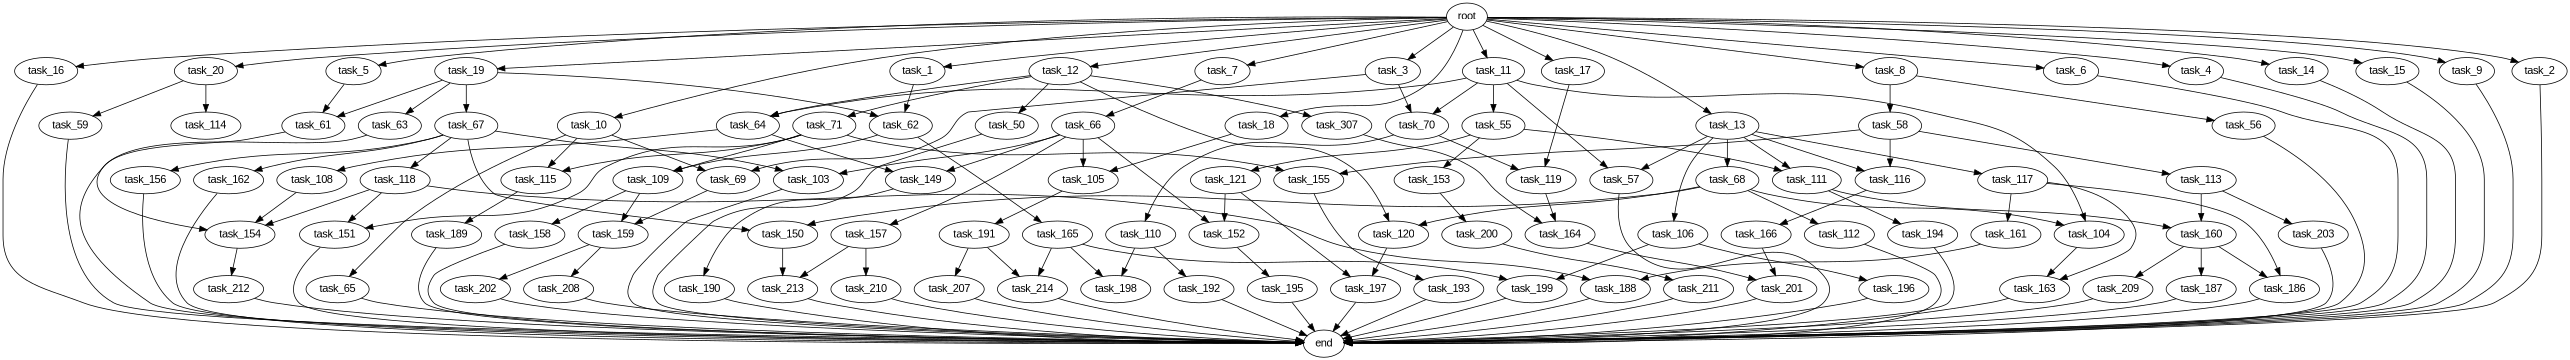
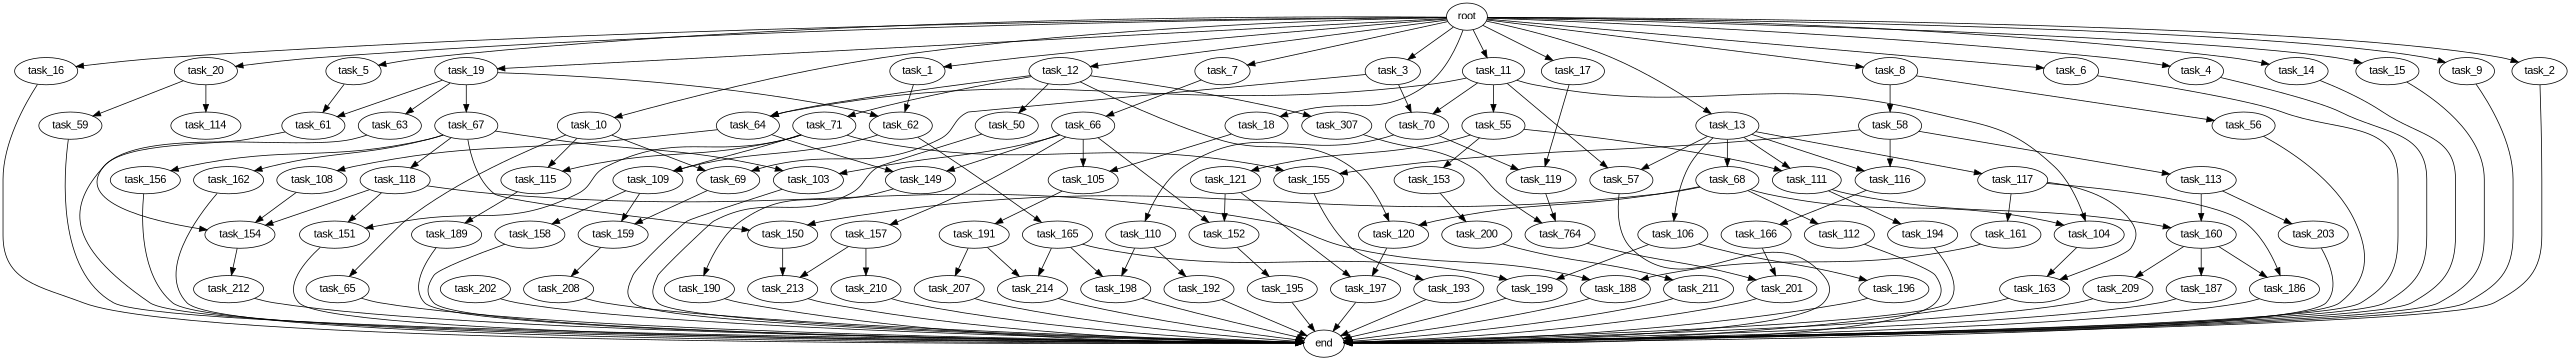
node "task_164": label "task_164" -> "task_764"
edge "task_159" -> "task_202": removed
edge "task_198" -> "end": added
